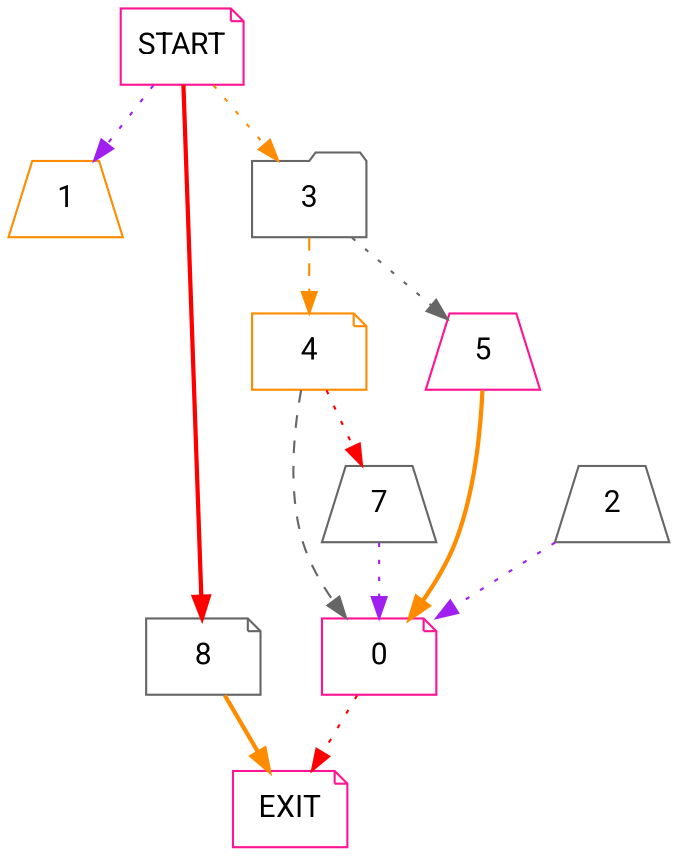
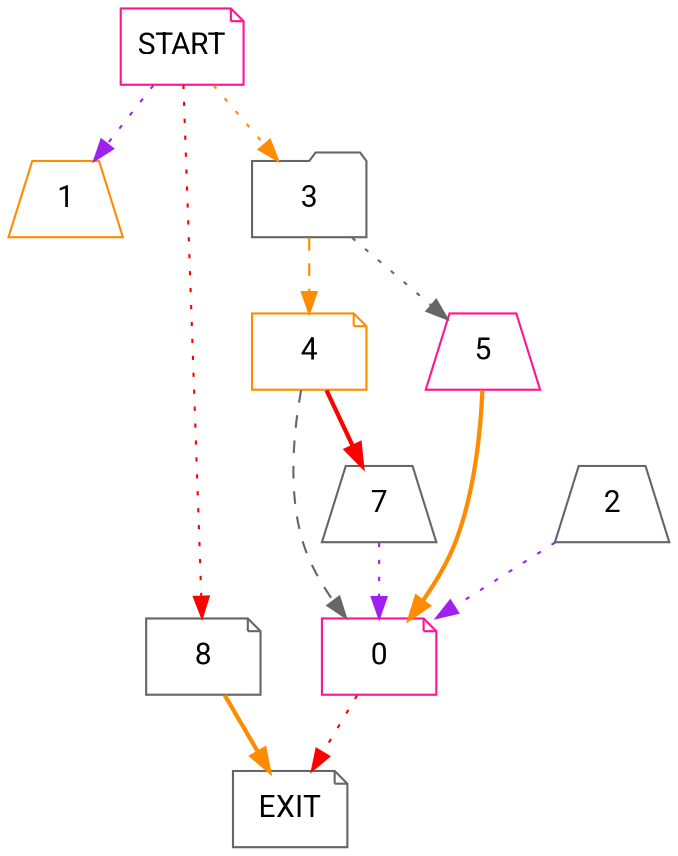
edge "START" -> "8": style bold -> dotted
edge "4" -> "7": style dotted -> bold
node "EXIT": color deeppink -> gray40
